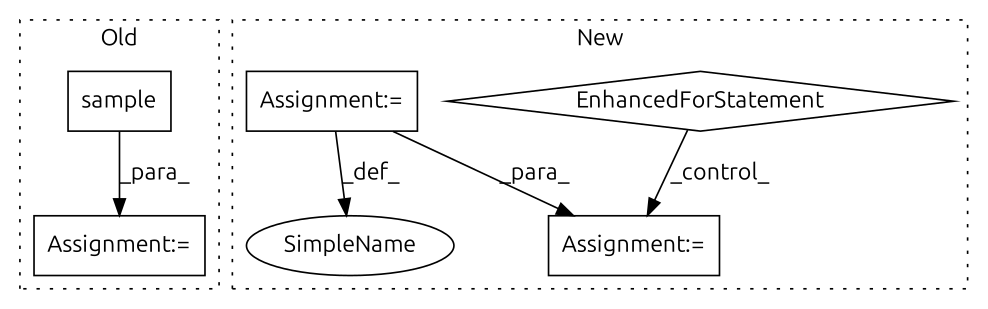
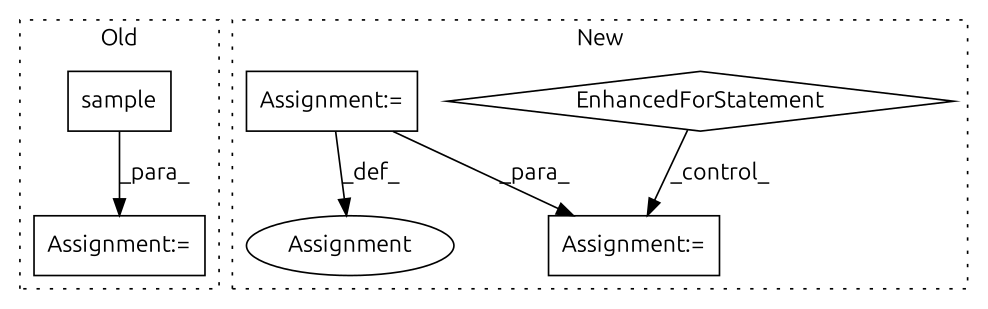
node "SimpleName": label "SimpleName" -> "Assignment"
